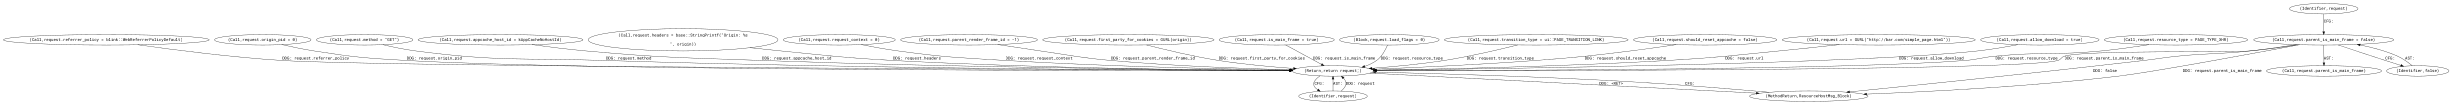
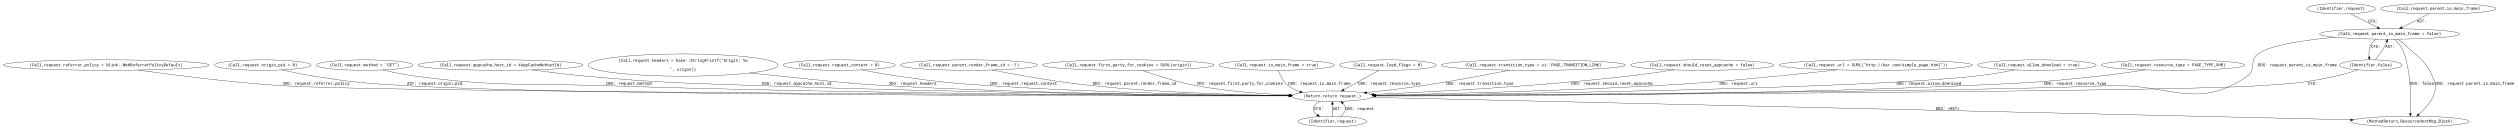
node "(Block,request.load_flags = 0)": label "(Block,request.load_flags = 0)" -> "(Call,request.load_flags = 0)"
edge "(Call,request.parent_is_main_frame = false)" -> "(Call,request.parent_is_main_frame)": reversed
edge "(Call,request.origin_pid = 0)" -> "(Return,return request;)": label "DDG: request.origin_pid" -> "AST: request.origin_pid"
edge "(MethodReturn,ResourceHostMsg_Block)" -> "(Return,return request;)": now "(Identifier,false)" -> "(Return,return request;)"
